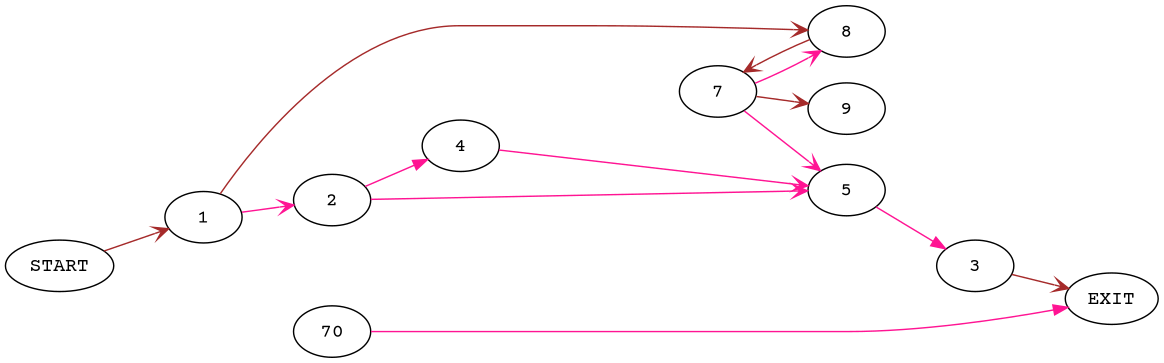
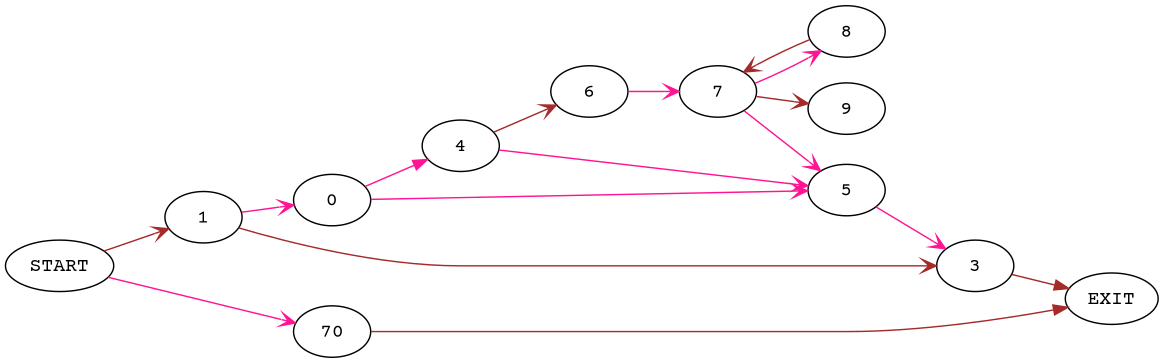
edge "1" -> "8": now "1" -> "3"
node "6": added
node "2": label "2" -> "0"
edge "5" -> "3": arrowhead normal -> vee
edge "3" -> "EXIT": arrowhead vee -> normal
edge "START" -> "70": added
edge "70" -> "EXIT": color deeppink -> brown
